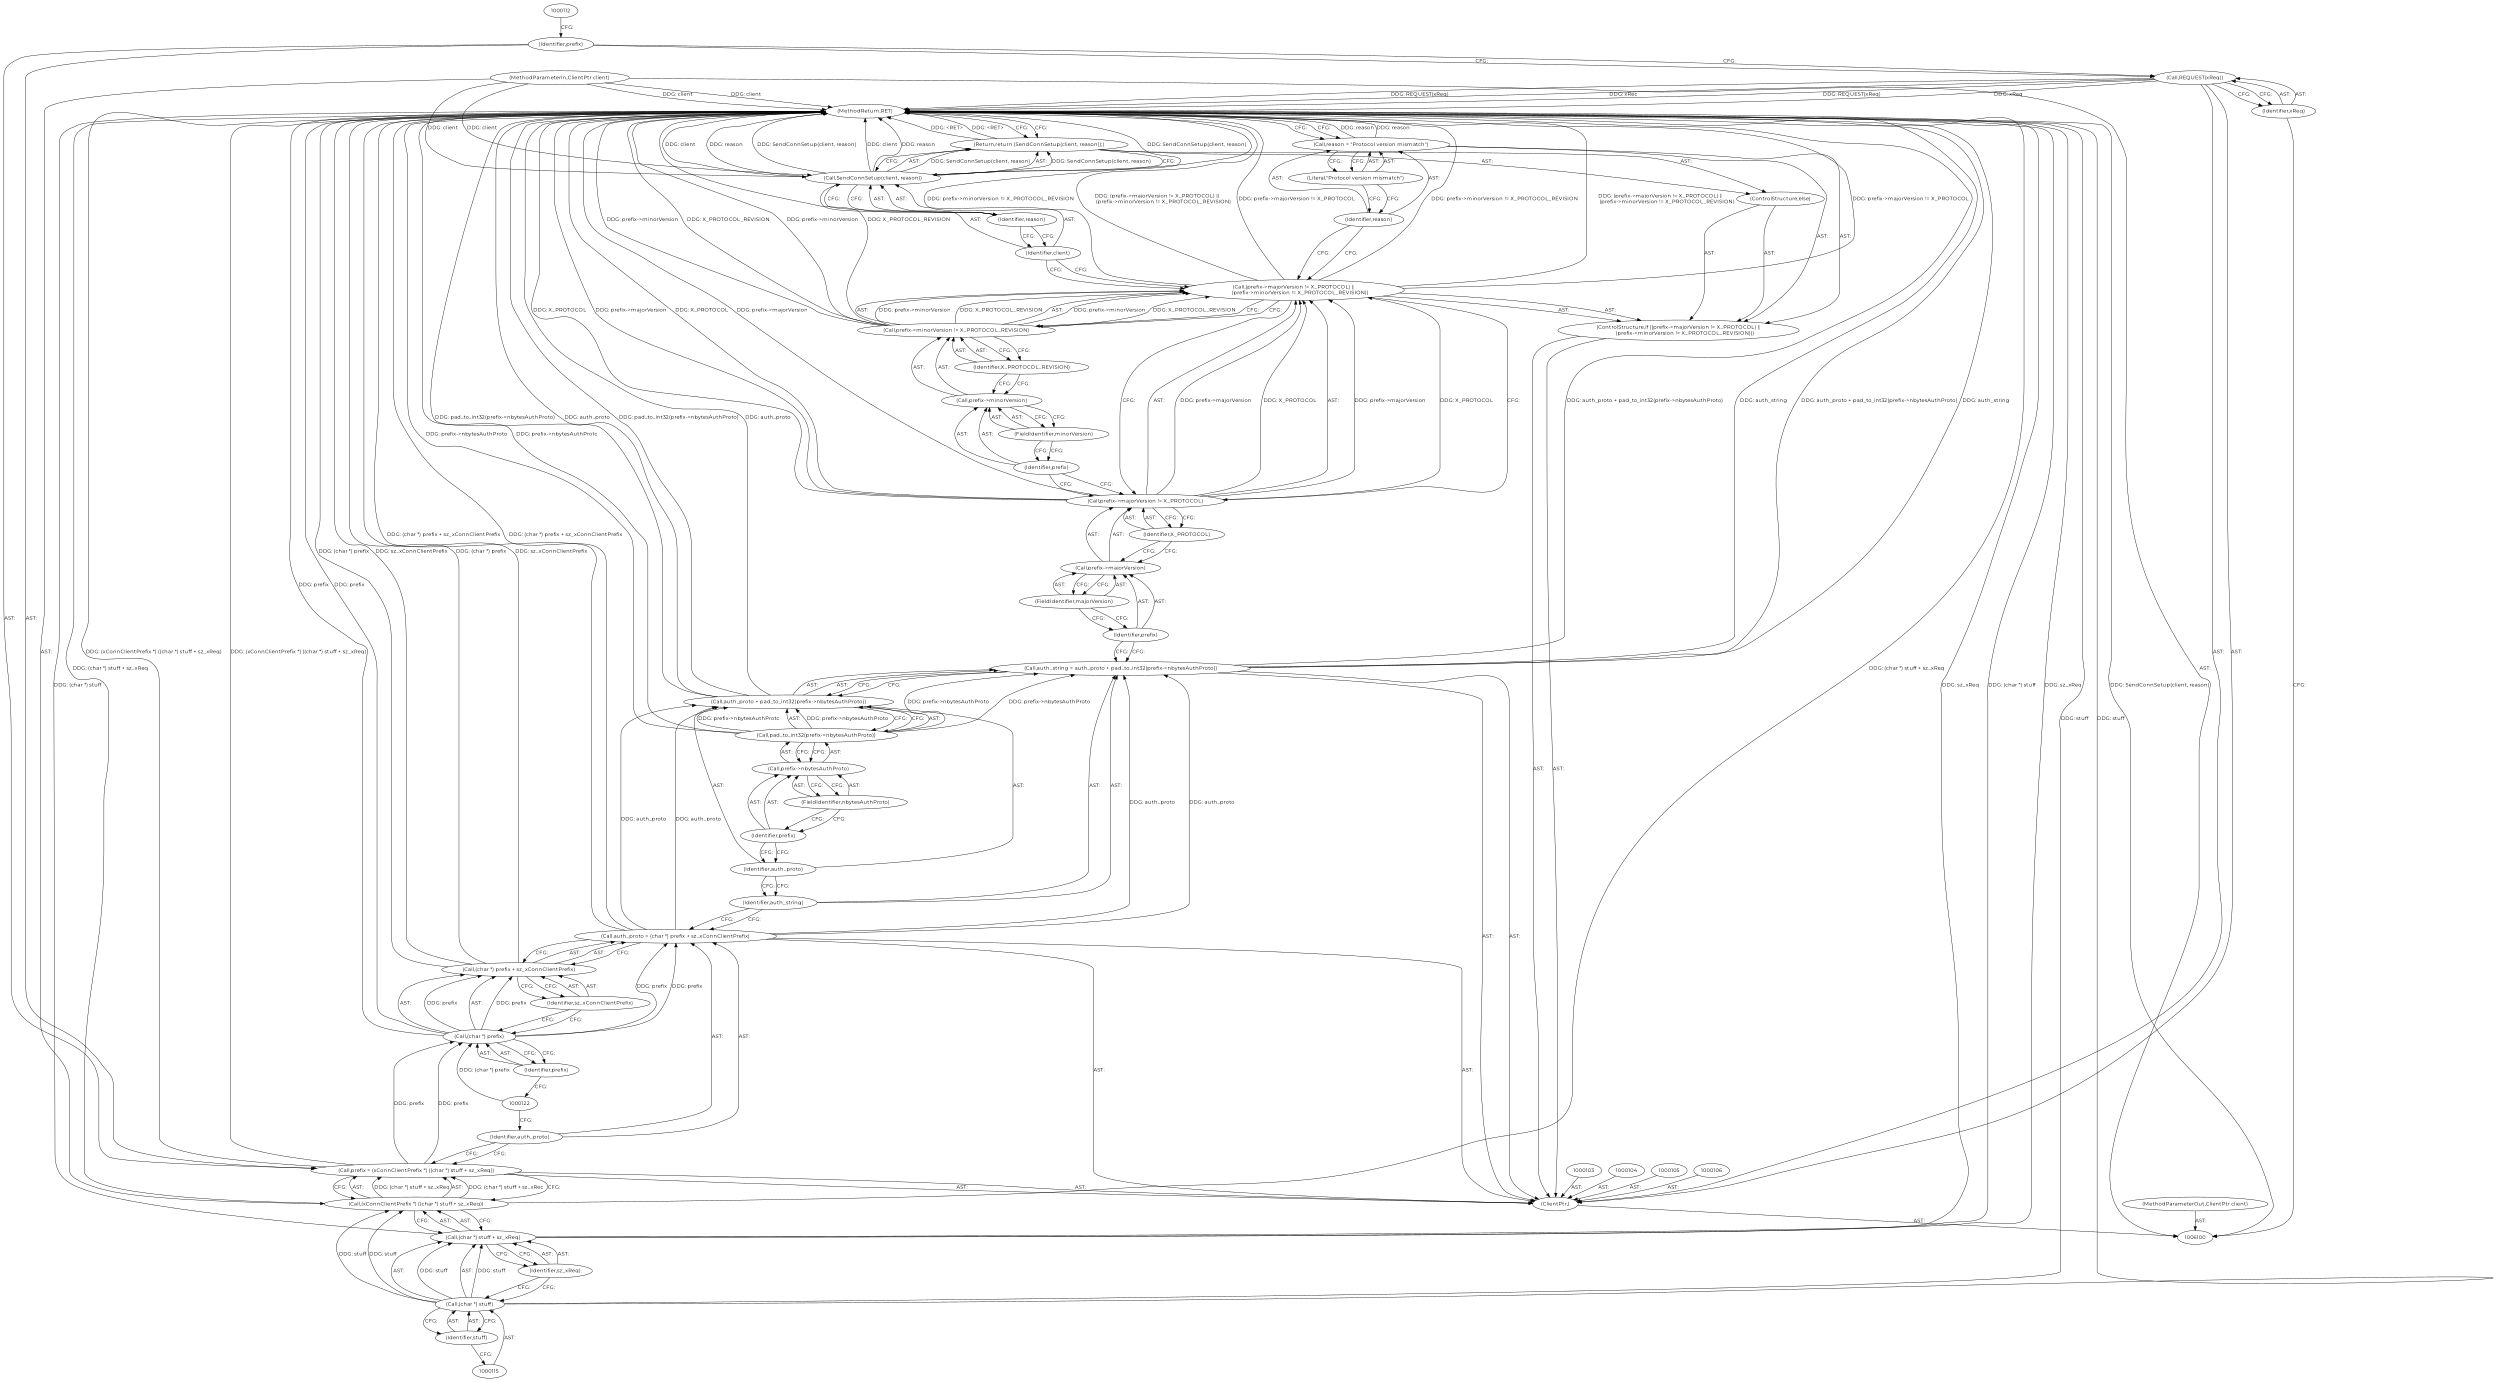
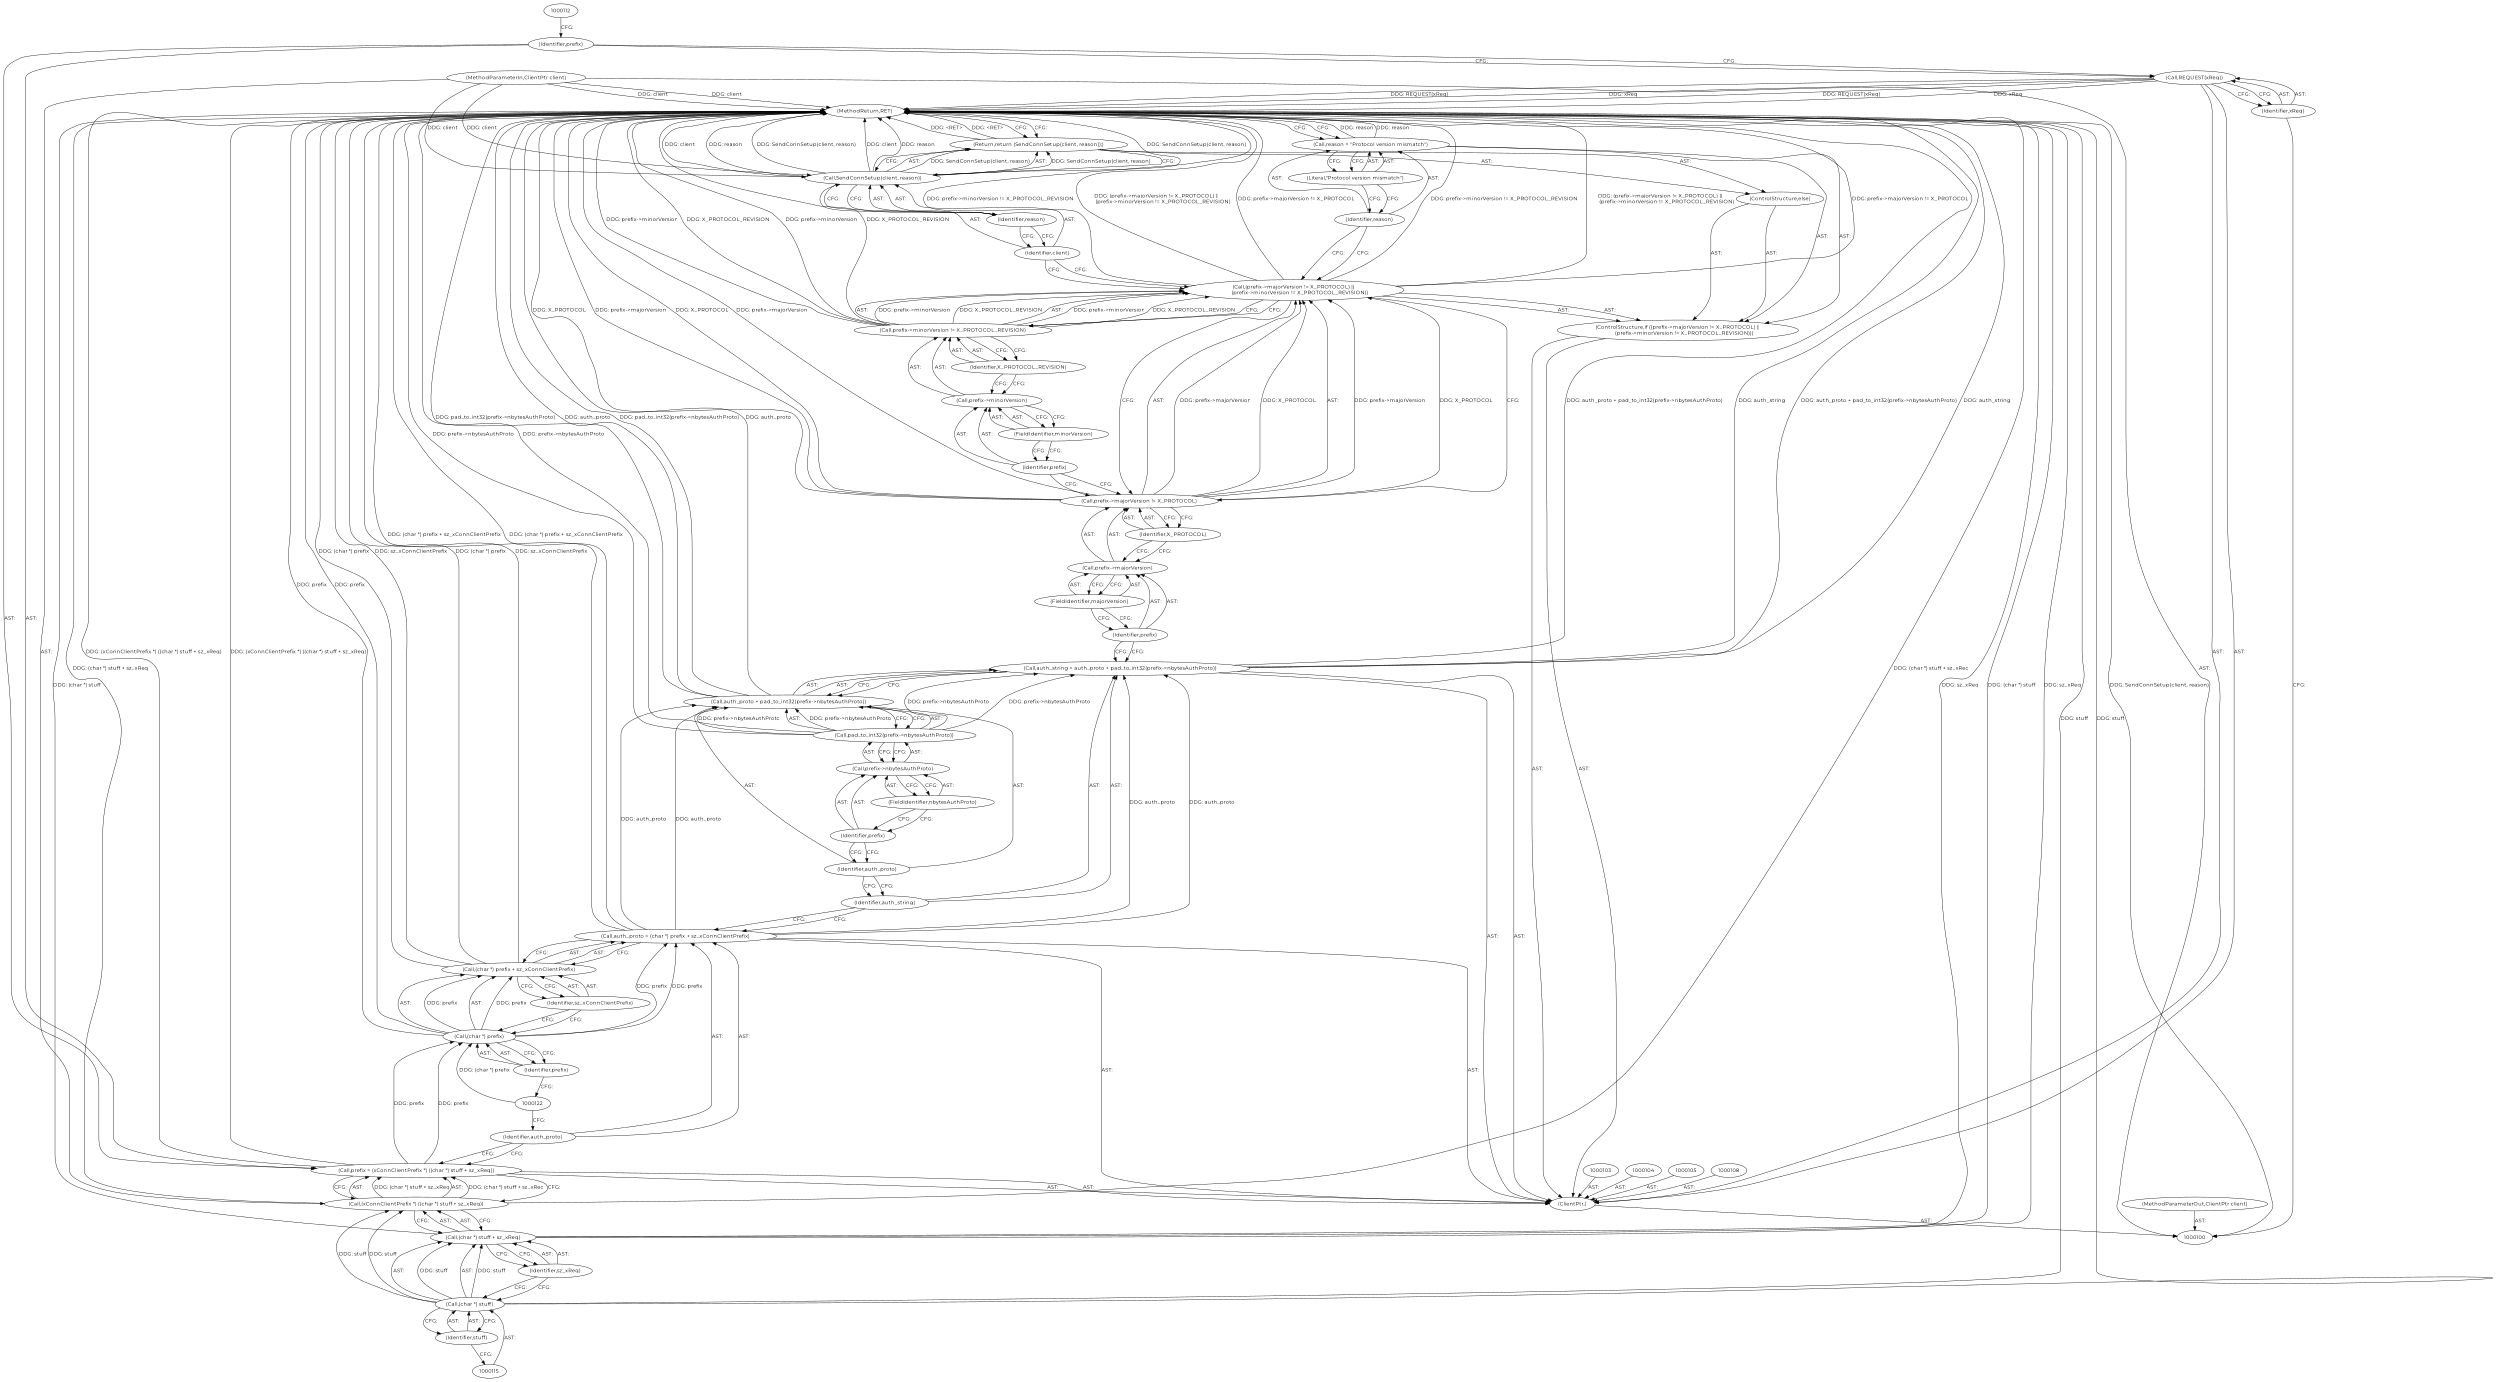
node "1000106": label "1000106" -> "1000108"
node "1006100": label "1006100" -> "1000100"
